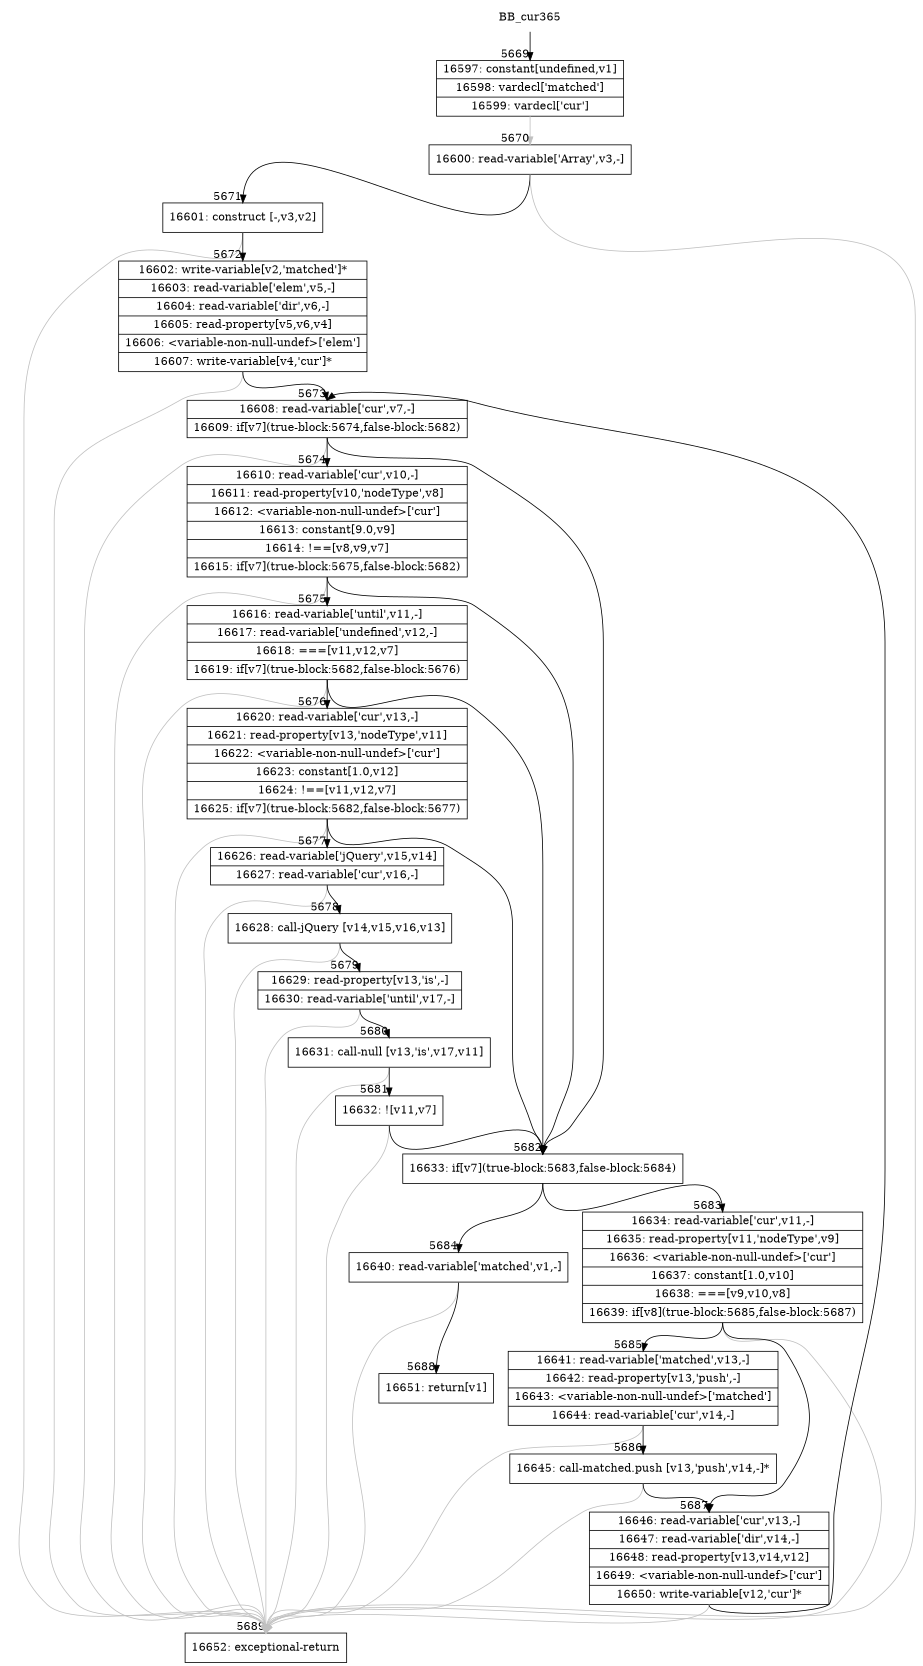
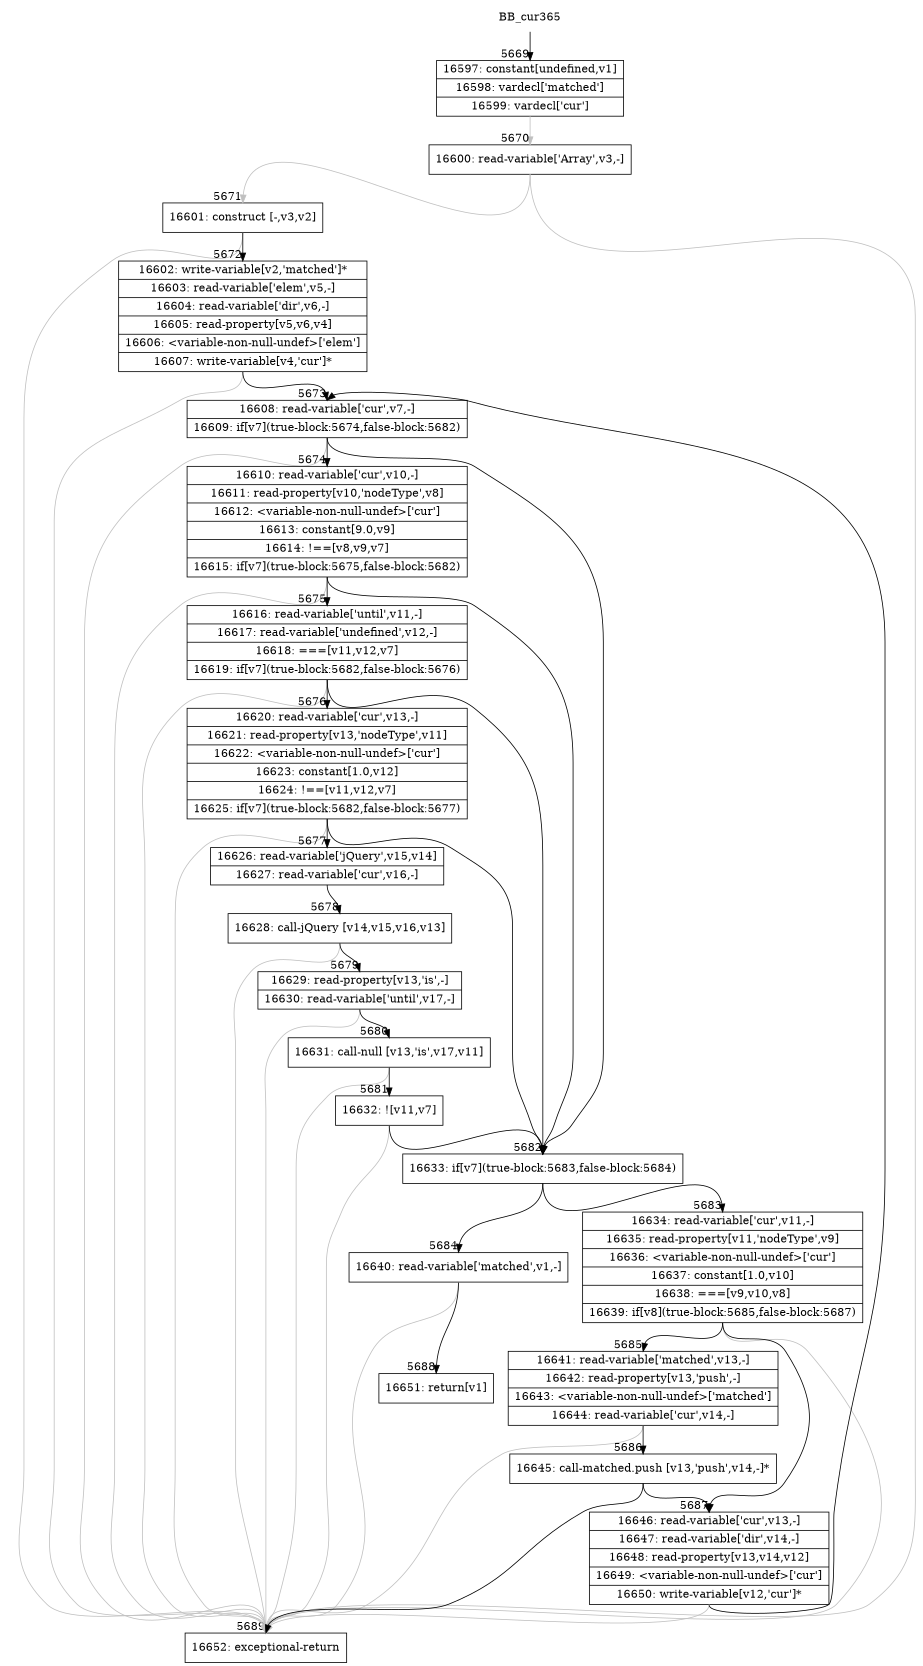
edge "16600: read-variable['Array',v3,-]" -> "16601: construct [-,v3,v2]": color black -> gray
edge "16626: read-variable['jQuery',v15,v14]" -> "16652: exceptional-return": removed
edge "16645: call-matched.push [v13,'push',v14,-]*" -> "16652: exceptional-return": color gray -> black
